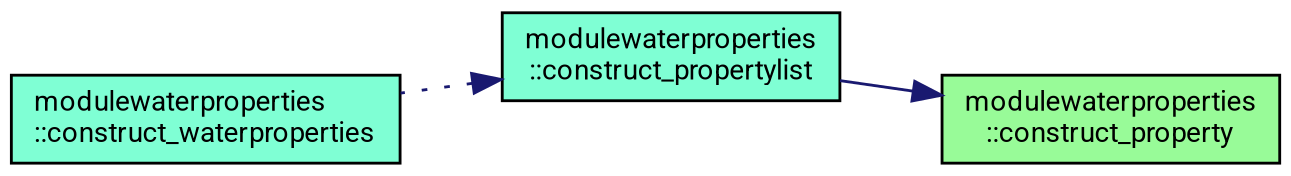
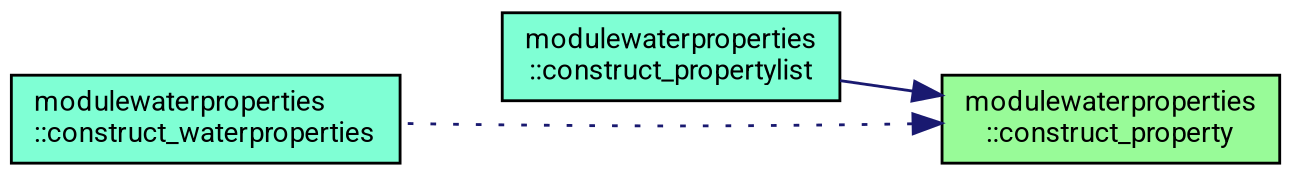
edge "modulewaterproperties ::construct_waterproperties" -> "modulewaterproperties ::construct_propertylist": now "modulewaterproperties ::construct_waterproperties" -> "modulewaterproperties ::construct_property"
